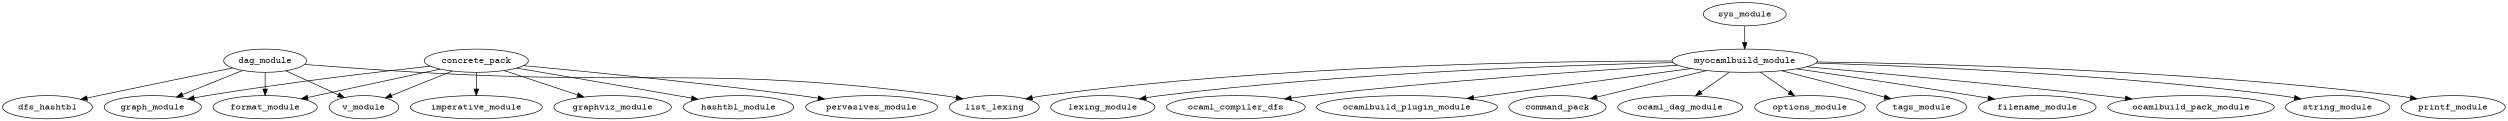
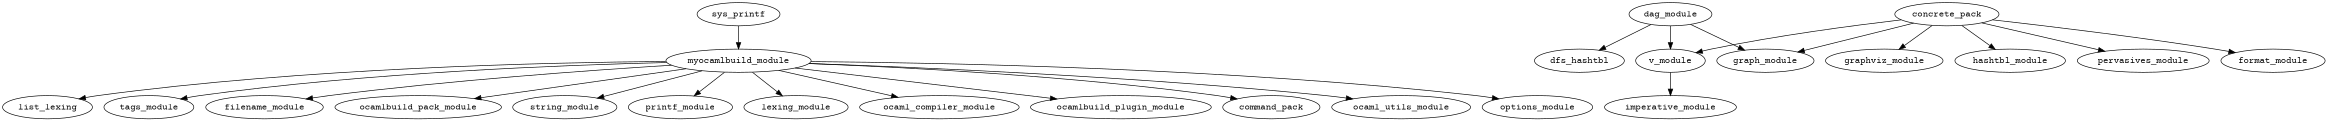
node "sys_module": label "sys_module" -> "sys_printf"
edge "dag_module" -> "list_lexing": removed
edge "dag_module" -> "format_module": removed
edge "concrete_pack" -> "imperative_module": now "v_module" -> "imperative_module"
node "ocaml_compiler_dfs": label "ocaml_compiler_dfs" -> "ocaml_compiler_module"
node "ocaml_dag_module": label "ocaml_dag_module" -> "ocaml_utils_module"
